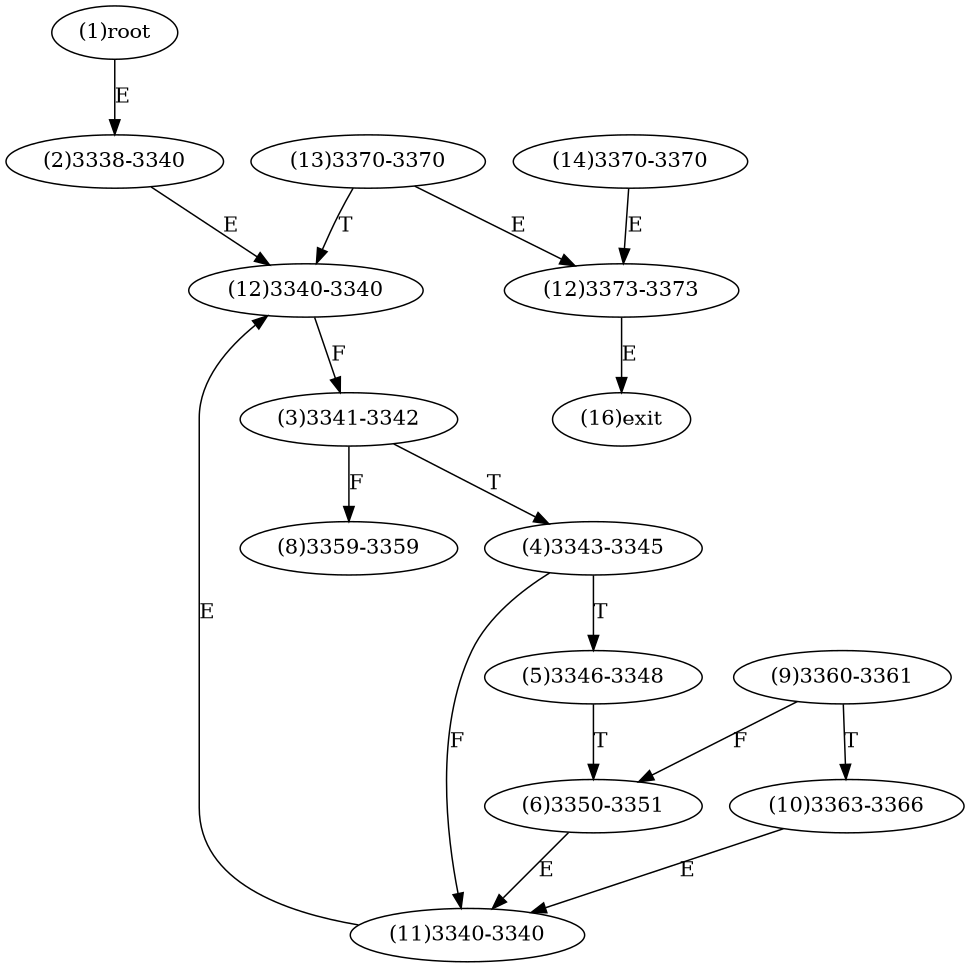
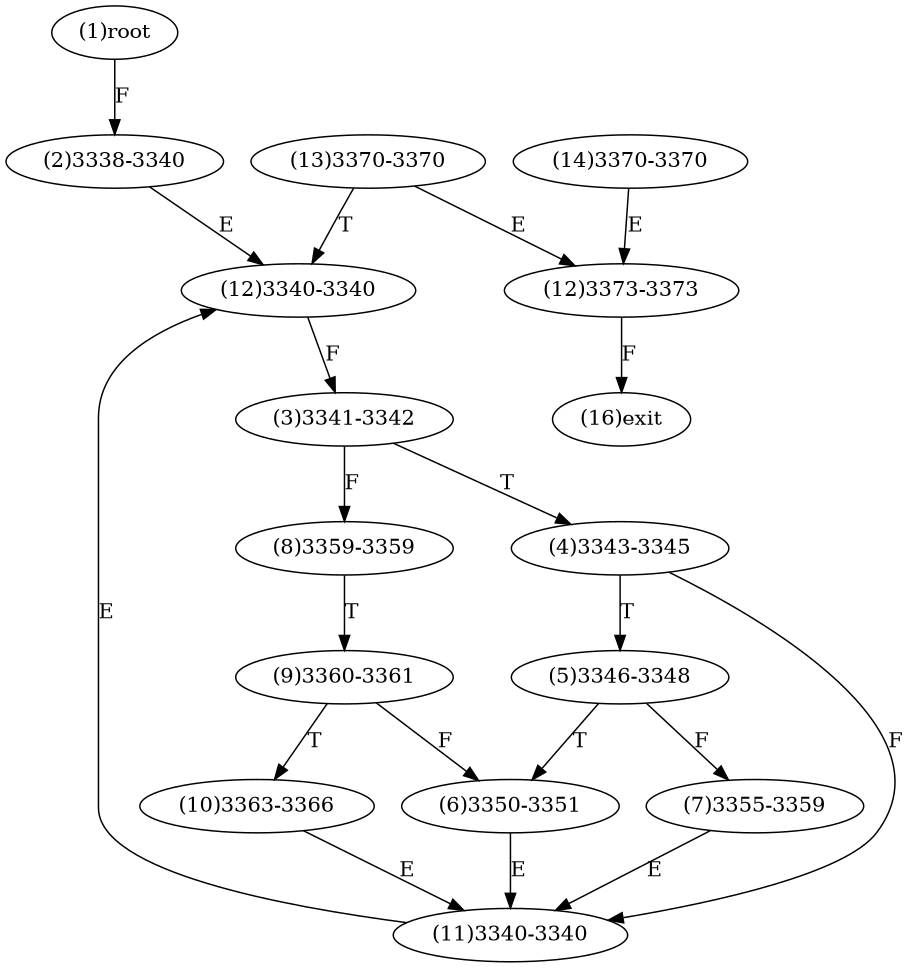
edge "(1)root" -> "(2)3338-3340": label "E" -> "F"
edge "(12)3373-3373" -> "(16)exit": label "E" -> "F"
edge "(8)3359-3359" -> "(9)3360-3361": added, label "T"
node "(7)3355-3359": added
